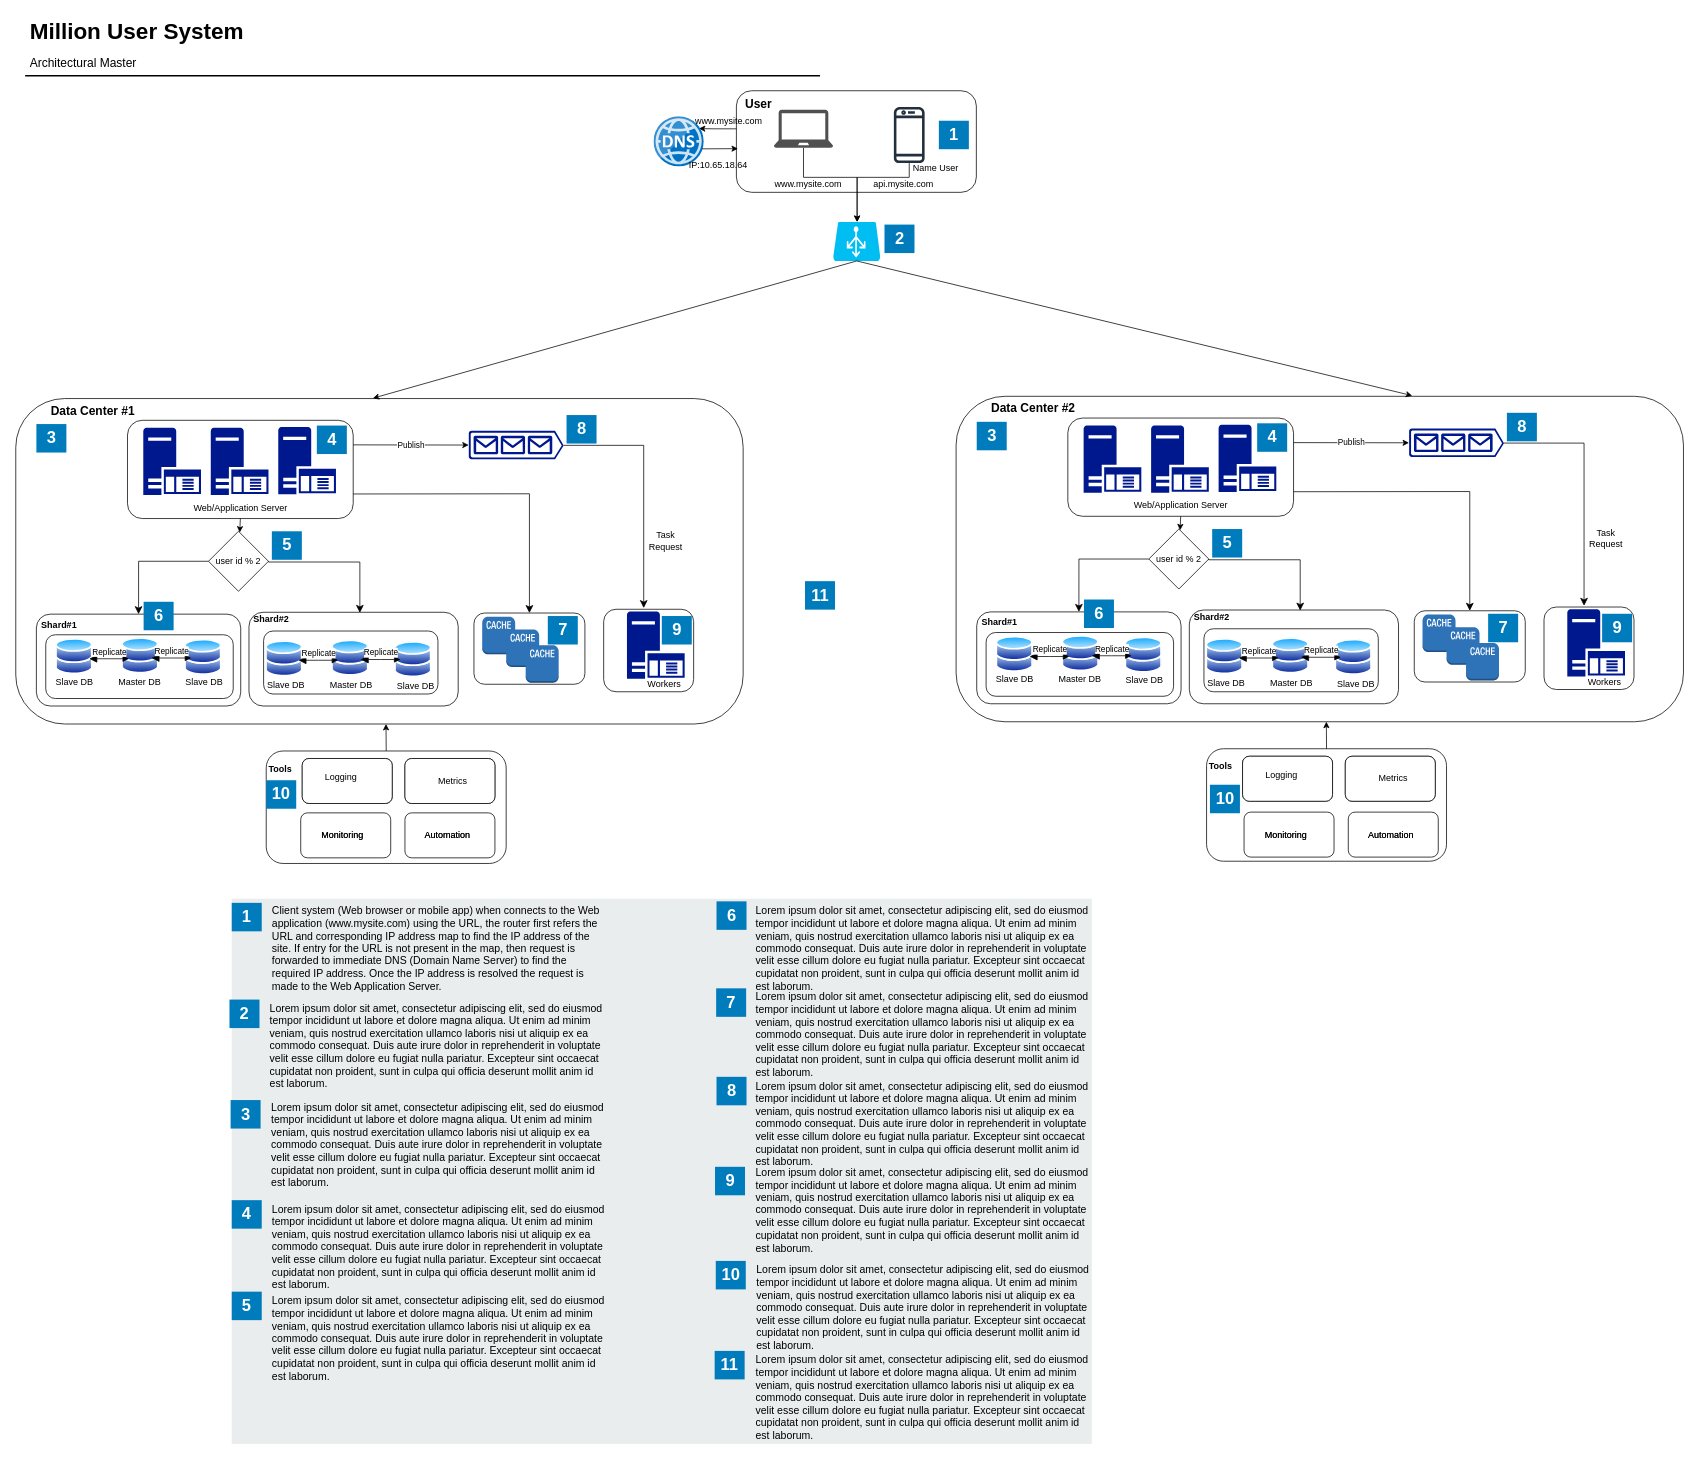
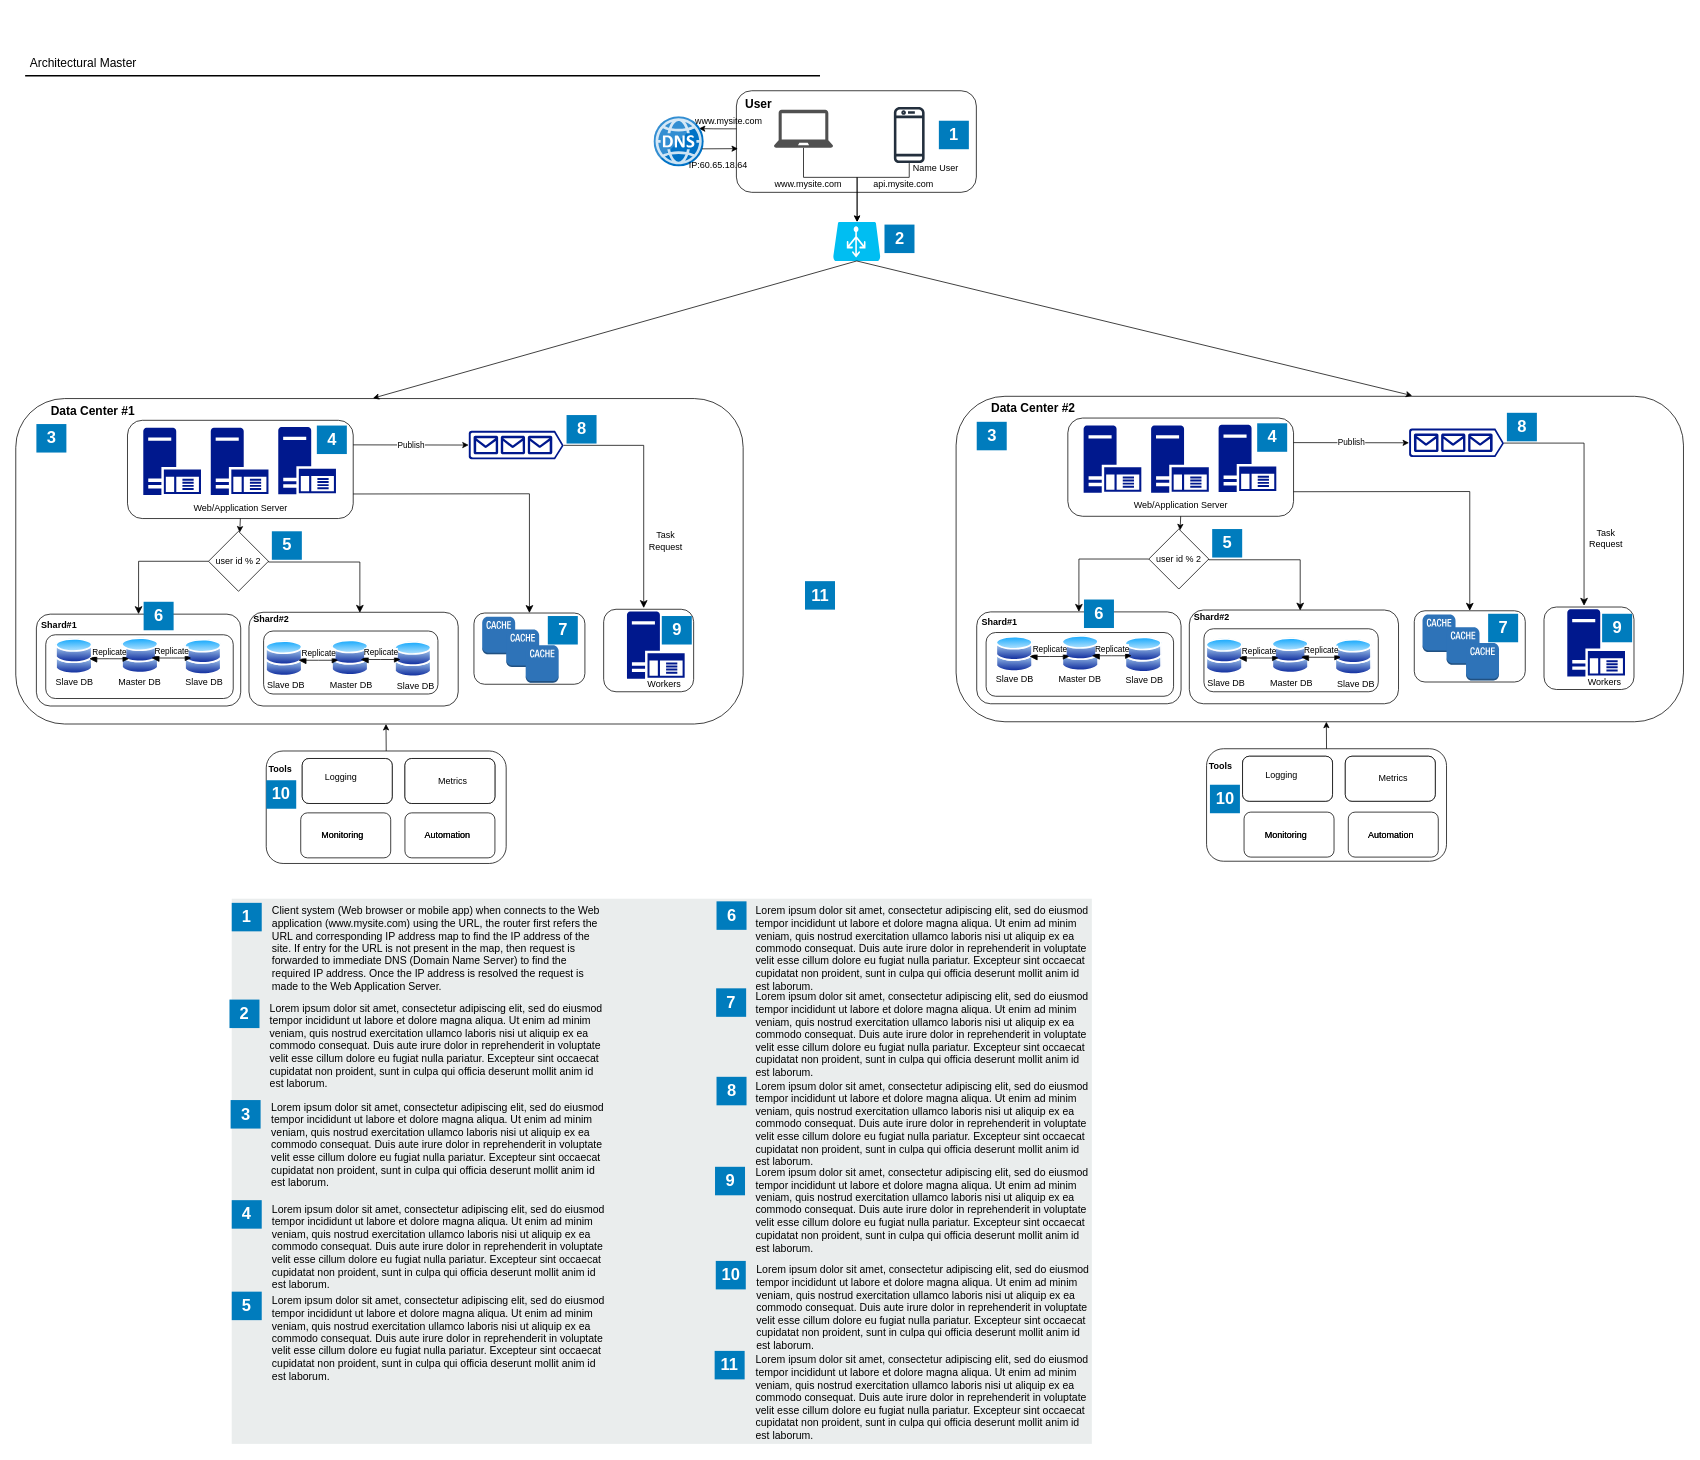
node "Million User System": removed
node "IP:10.65.18.64": label "IP:10.65.18.64" -> "IP:60.65.18.64"
